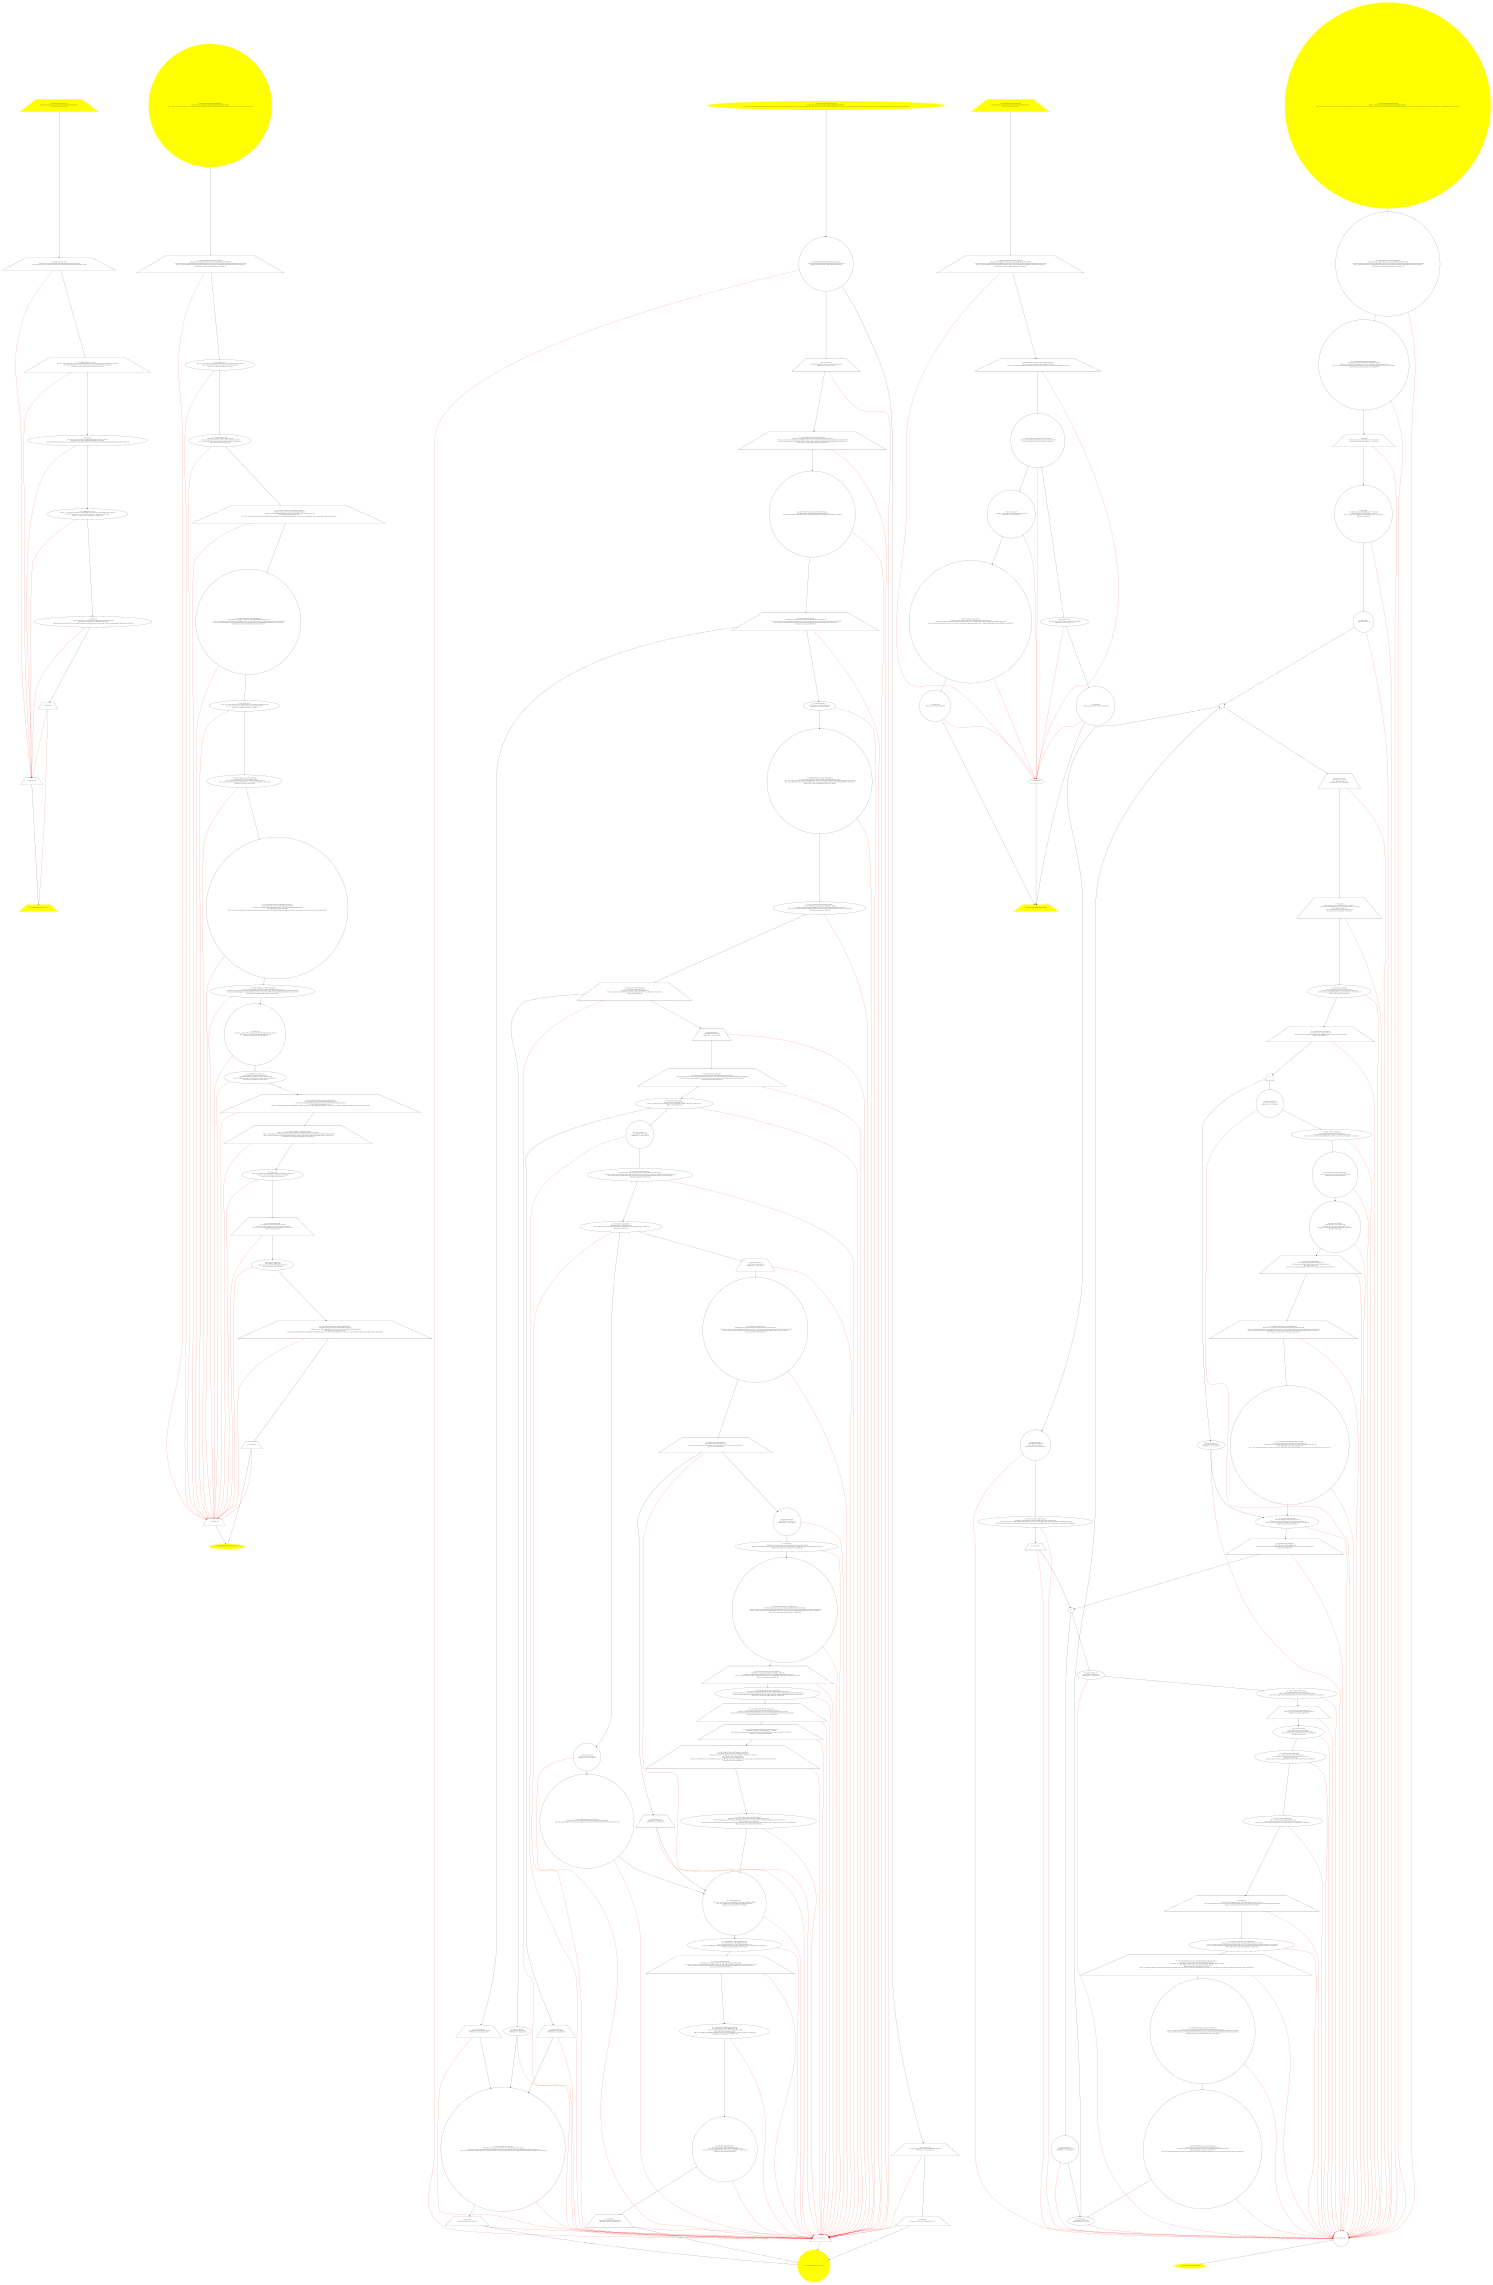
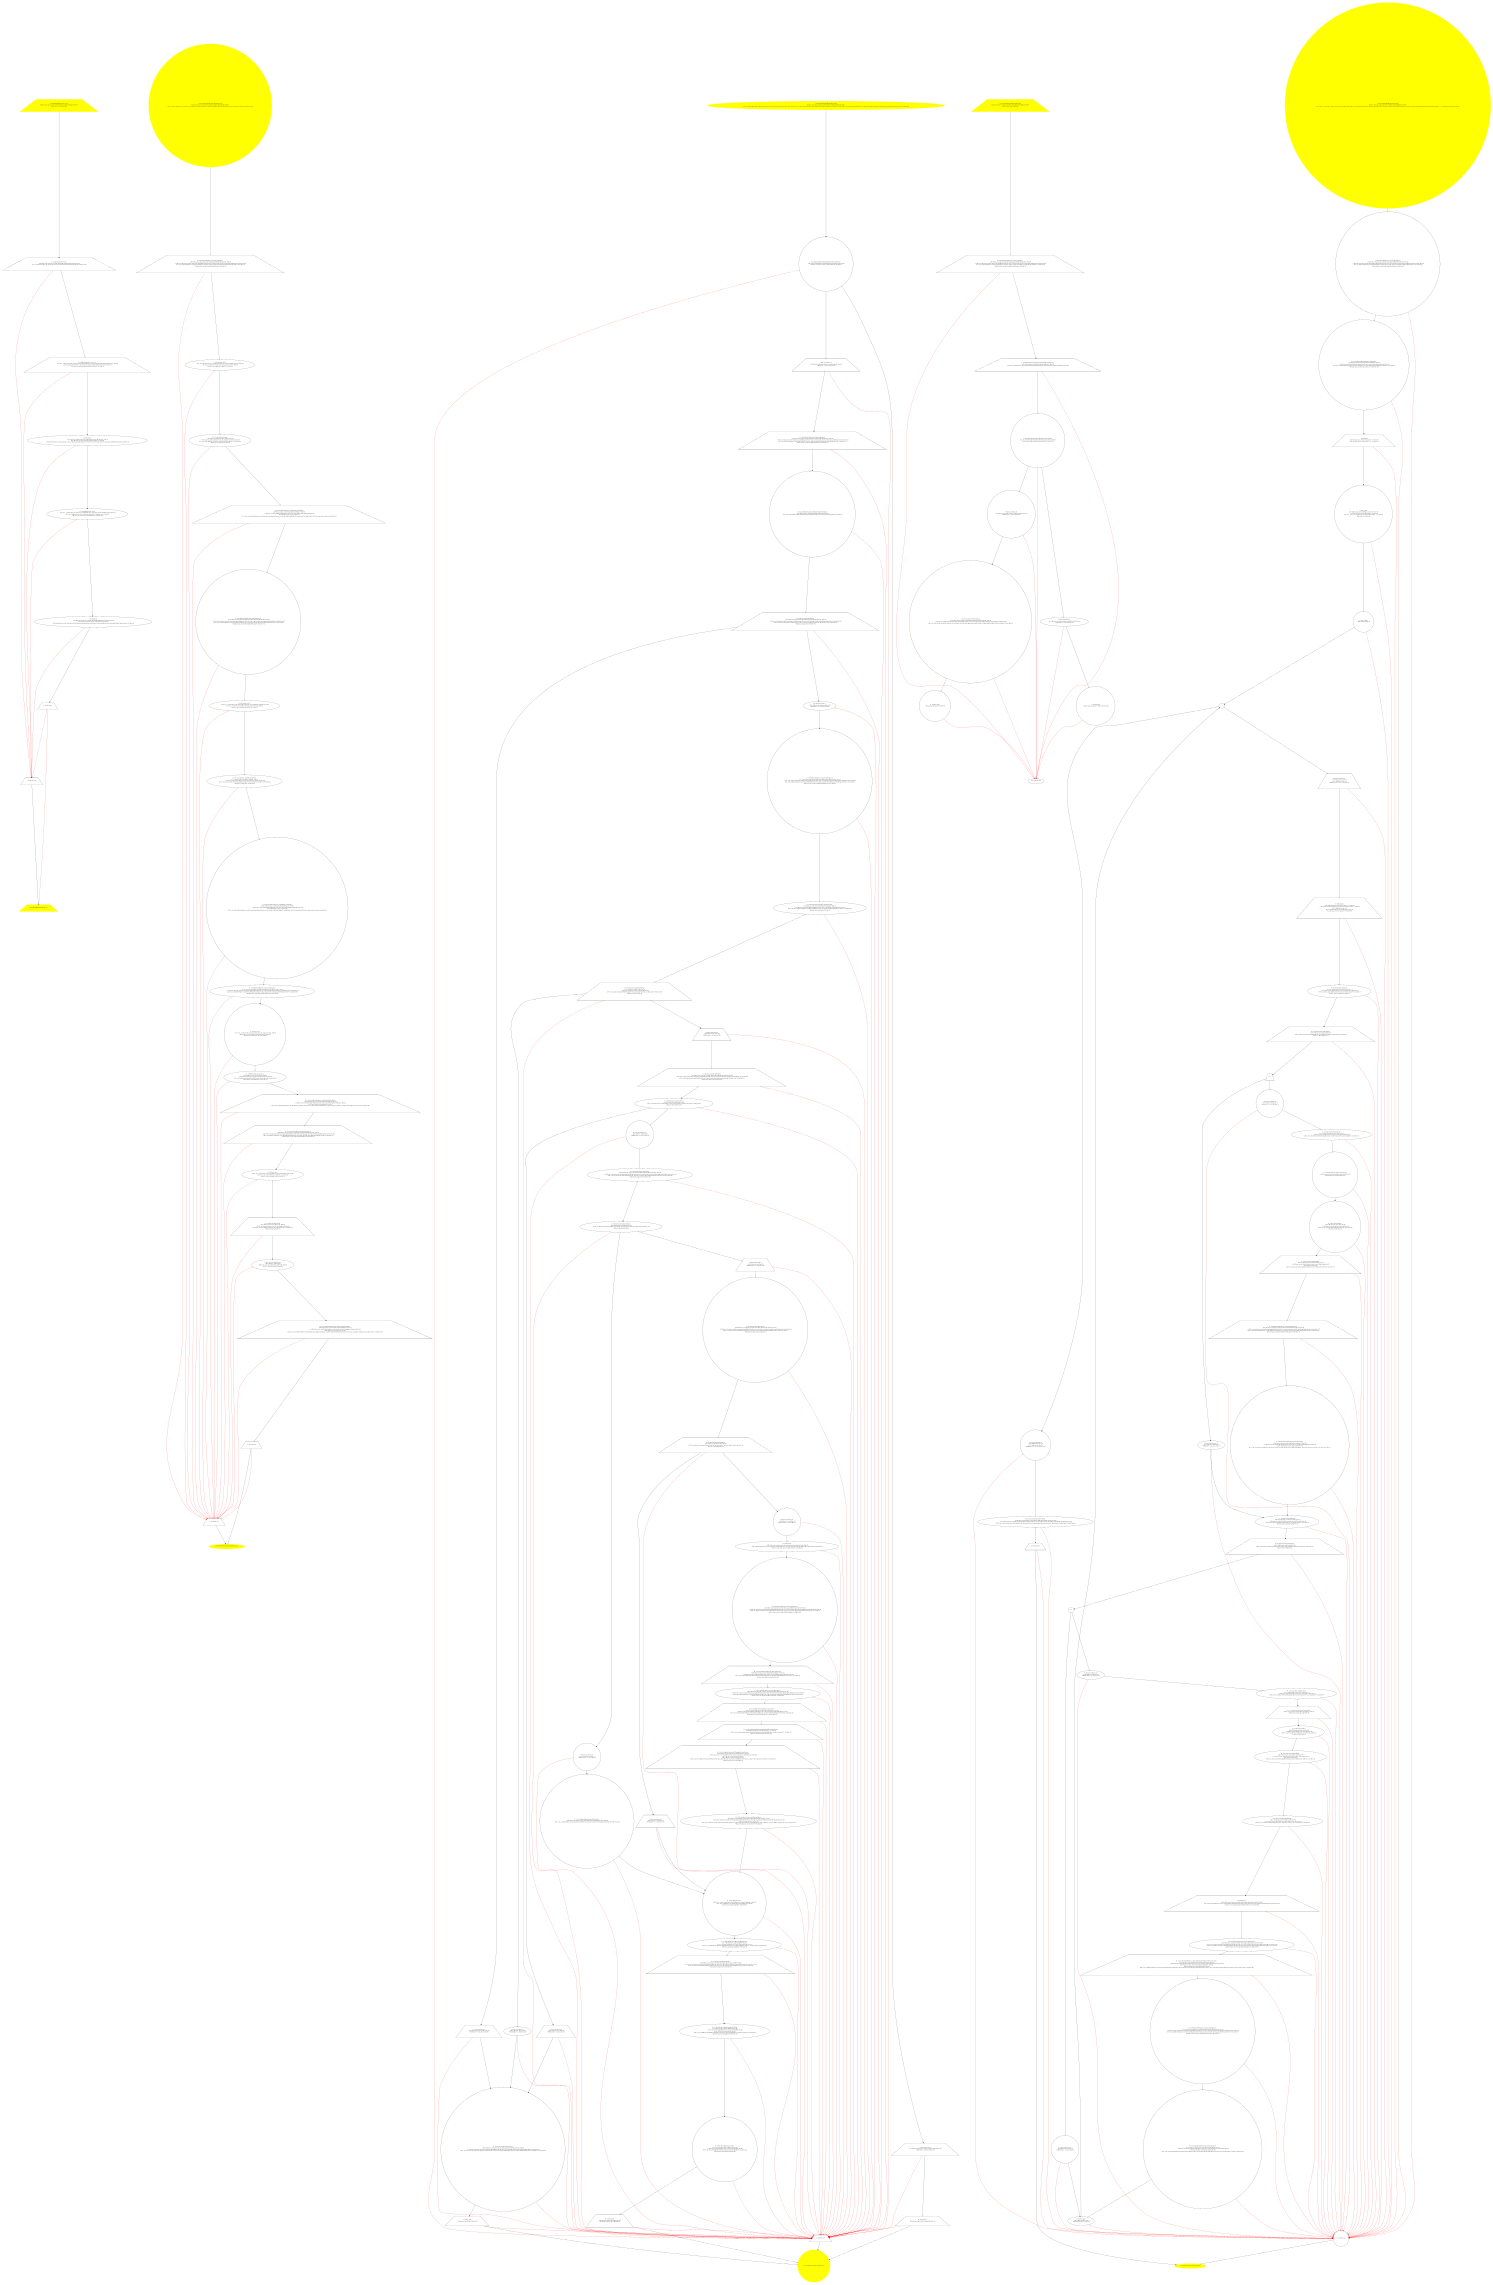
node "2: Exit String AdminPageController.login()": removed
edge "41:  method_body" -> "28: +": now "41:  method_body" -> "2: Exit void AdminPageController.logout()"
